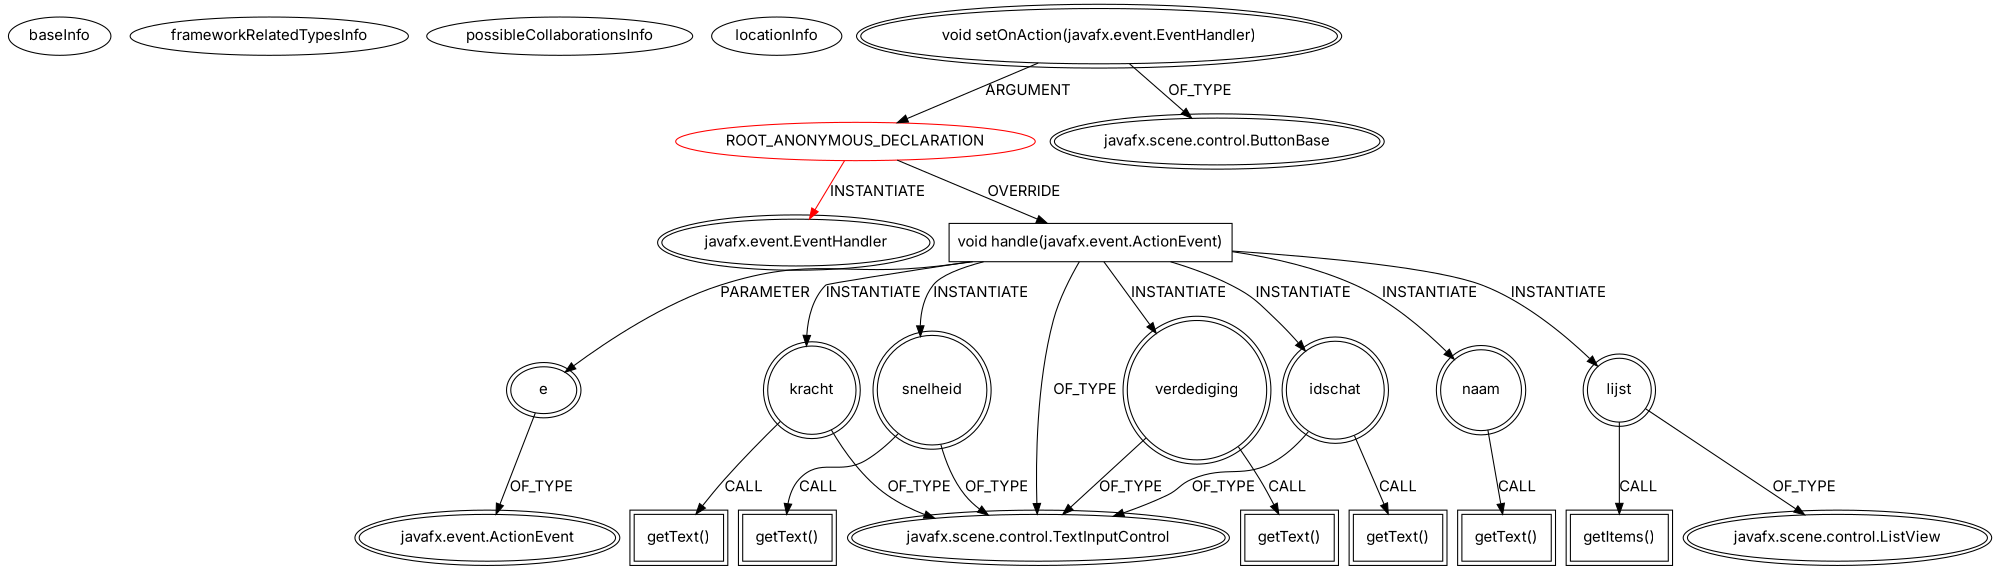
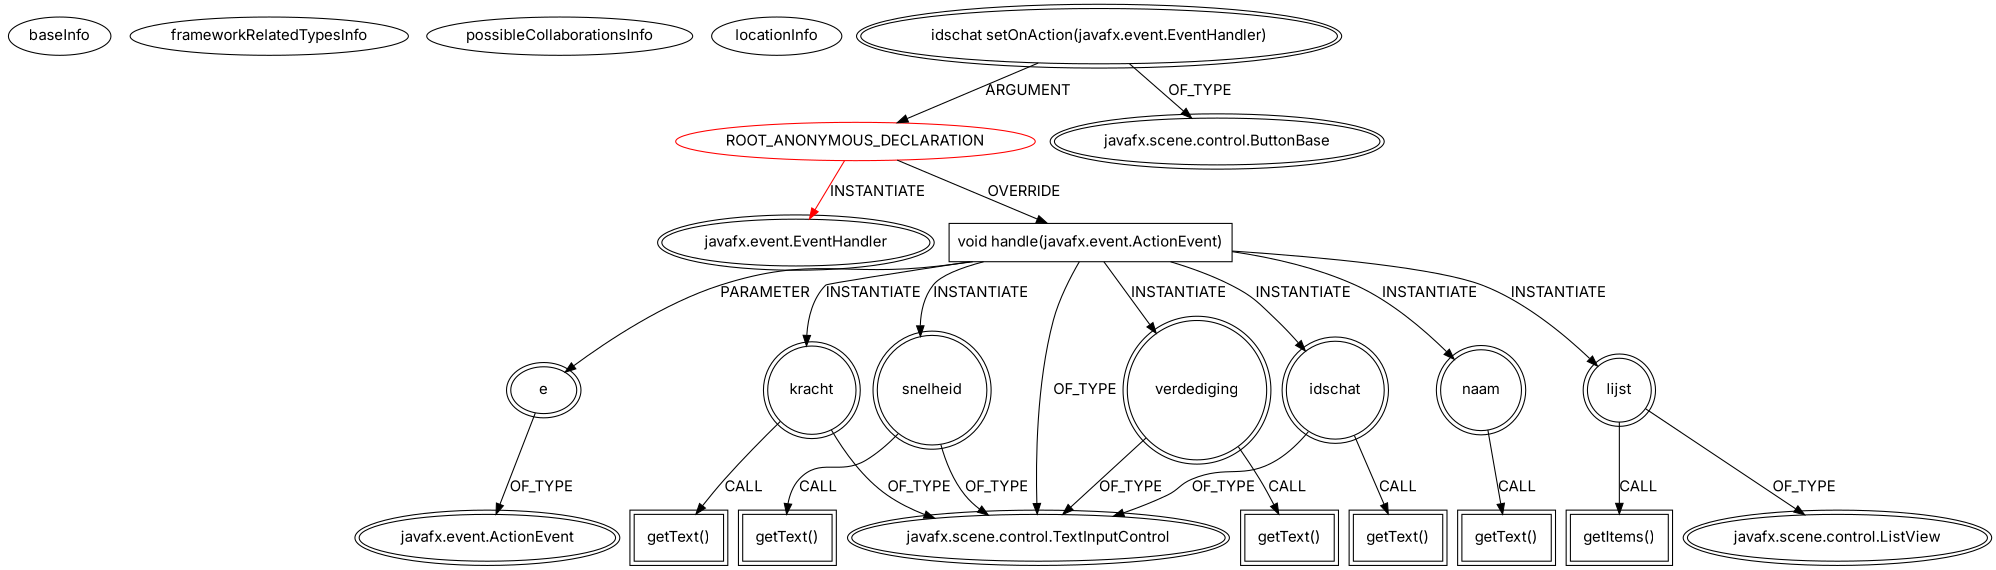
node "void setOnAction(javafx.event.EventHandler)": label "void setOnAction(javafx.event.EventHandler)" -> "idschat setOnAction(javafx.event.EventHandler)"
